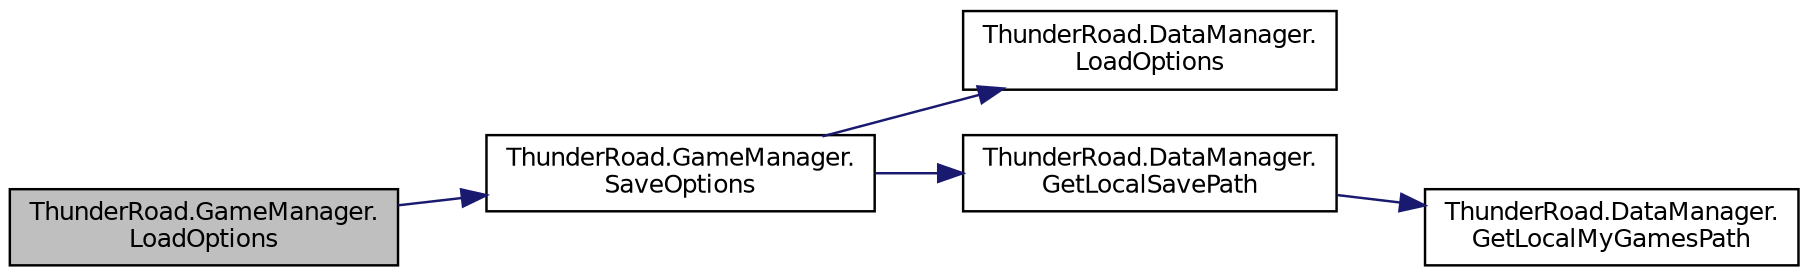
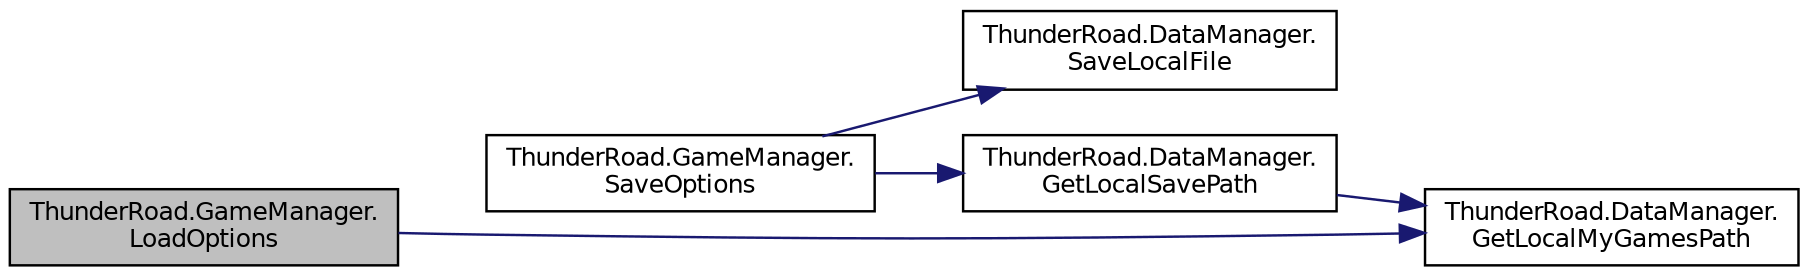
node "ThunderRoad.DataManager. LoadOptions": label "ThunderRoad.DataManager. LoadOptions" -> "ThunderRoad.DataManager. SaveLocalFile"
edge "ThunderRoad.GameManager. LoadOptions" -> "ThunderRoad.GameManager. SaveOptions": now "ThunderRoad.GameManager. LoadOptions" -> "ThunderRoad.DataManager. GetLocalMyGamesPath"
